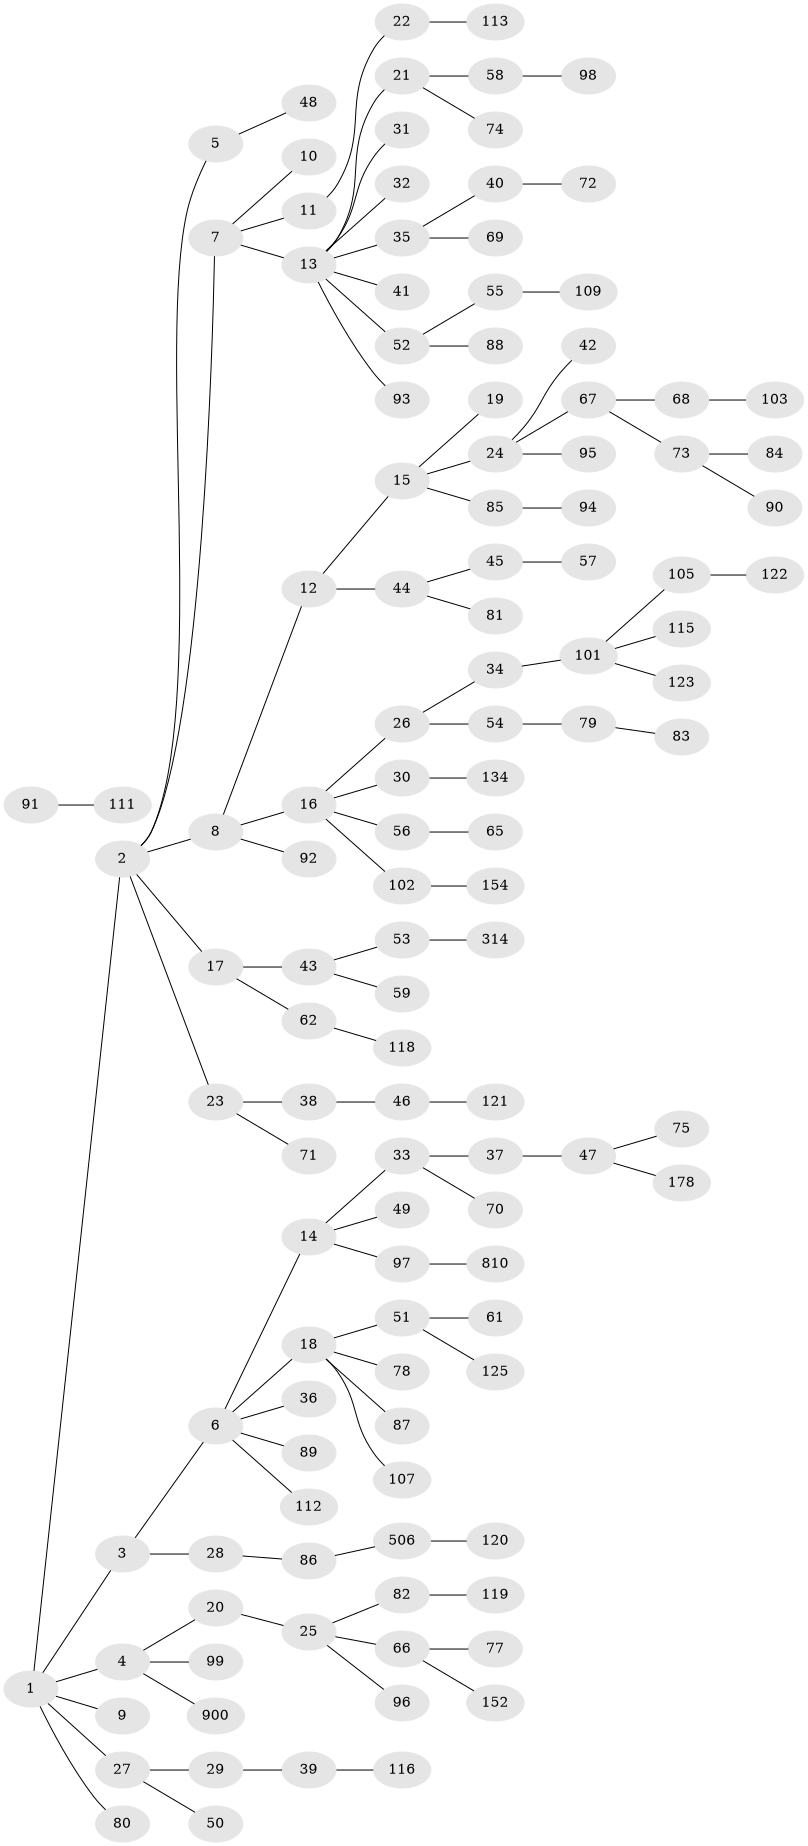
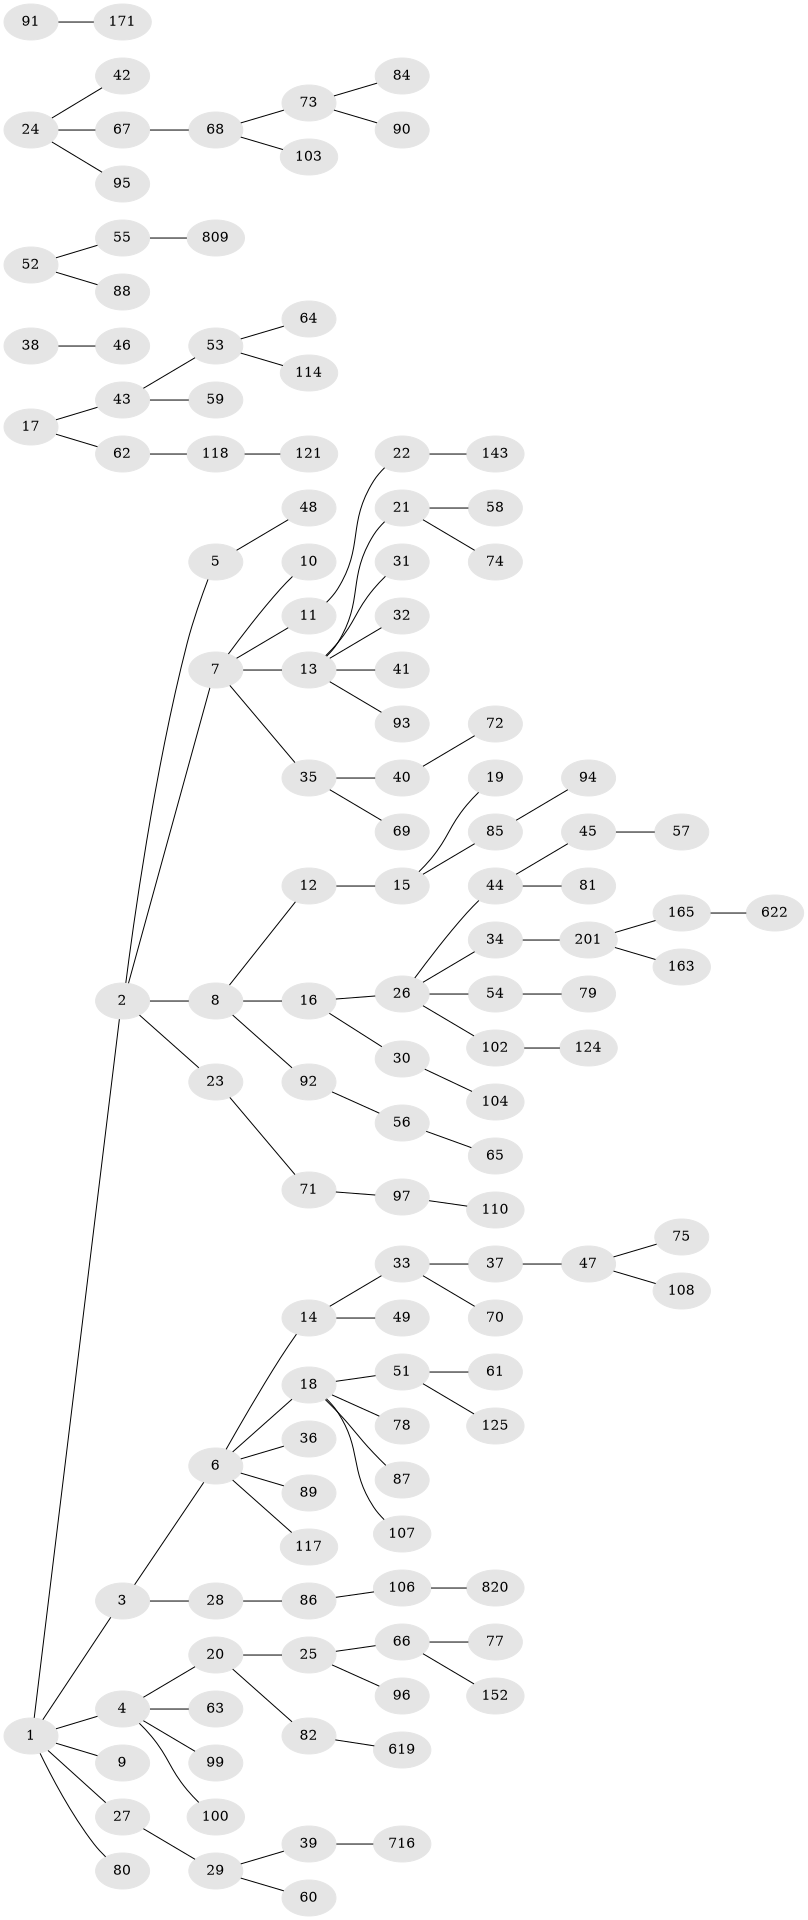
node "113": label "113" -> "143"
node "98": removed
edge "35" -- "13": now "35" -- "7"
node "109": label "109" -> "809"
edge "13" -- "52": removed
node "64": added
edge "67" -- "73": now "68" -- "73"
edge "24" -- "15": removed
node "105": label "105" -> "165"
node "122": label "122" -> "622"
edge "12" -- "44": now "26" -- "44"
node "115": removed
node "101": label "101" -> "201"
node "123": label "123" -> "163"
node "83": removed
node "134": label "134" -> "104"
node "111": label "111" -> "171"
edge "16" -- "56": now "92" -- "56"
edge "16" -- "102": now "26" -- "102"
node "154": label "154" -> "124"
edge "2" -- "17": removed
node "314": label "314" -> "114"
edge "23" -- "38": removed
edge "46" -- "121": now "118" -- "121"
node "178": label "178" -> "108"
edge "14" -- "97": now "71" -- "97"
node "810": label "810" -> "110"
node "112": label "112" -> "117"
node "506": label "506" -> "106"
node "120": label "120" -> "820"
node "119": label "119" -> "619"
edge "82" -- "25": now "82" -- "20"
node "63": added
node "900": label "900" -> "100"
node "116": label "116" -> "716"
node "50": removed
node "60": added
